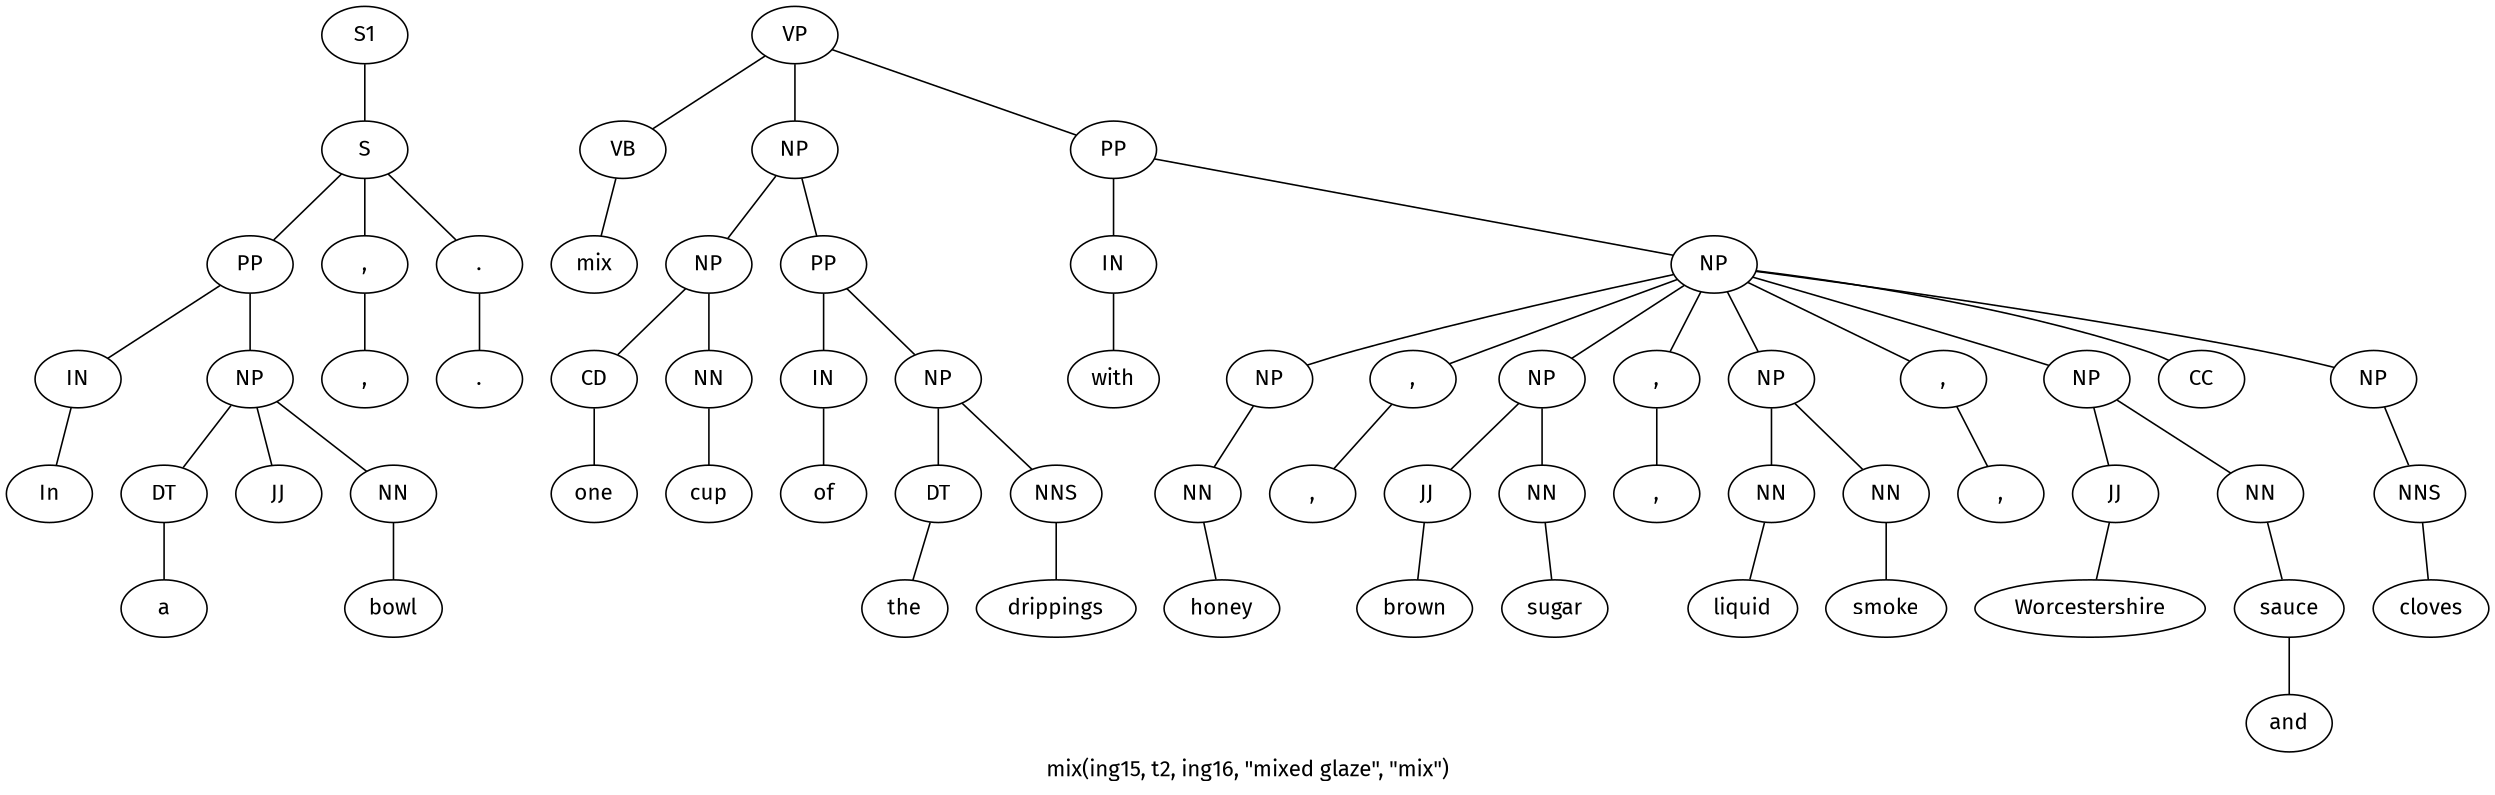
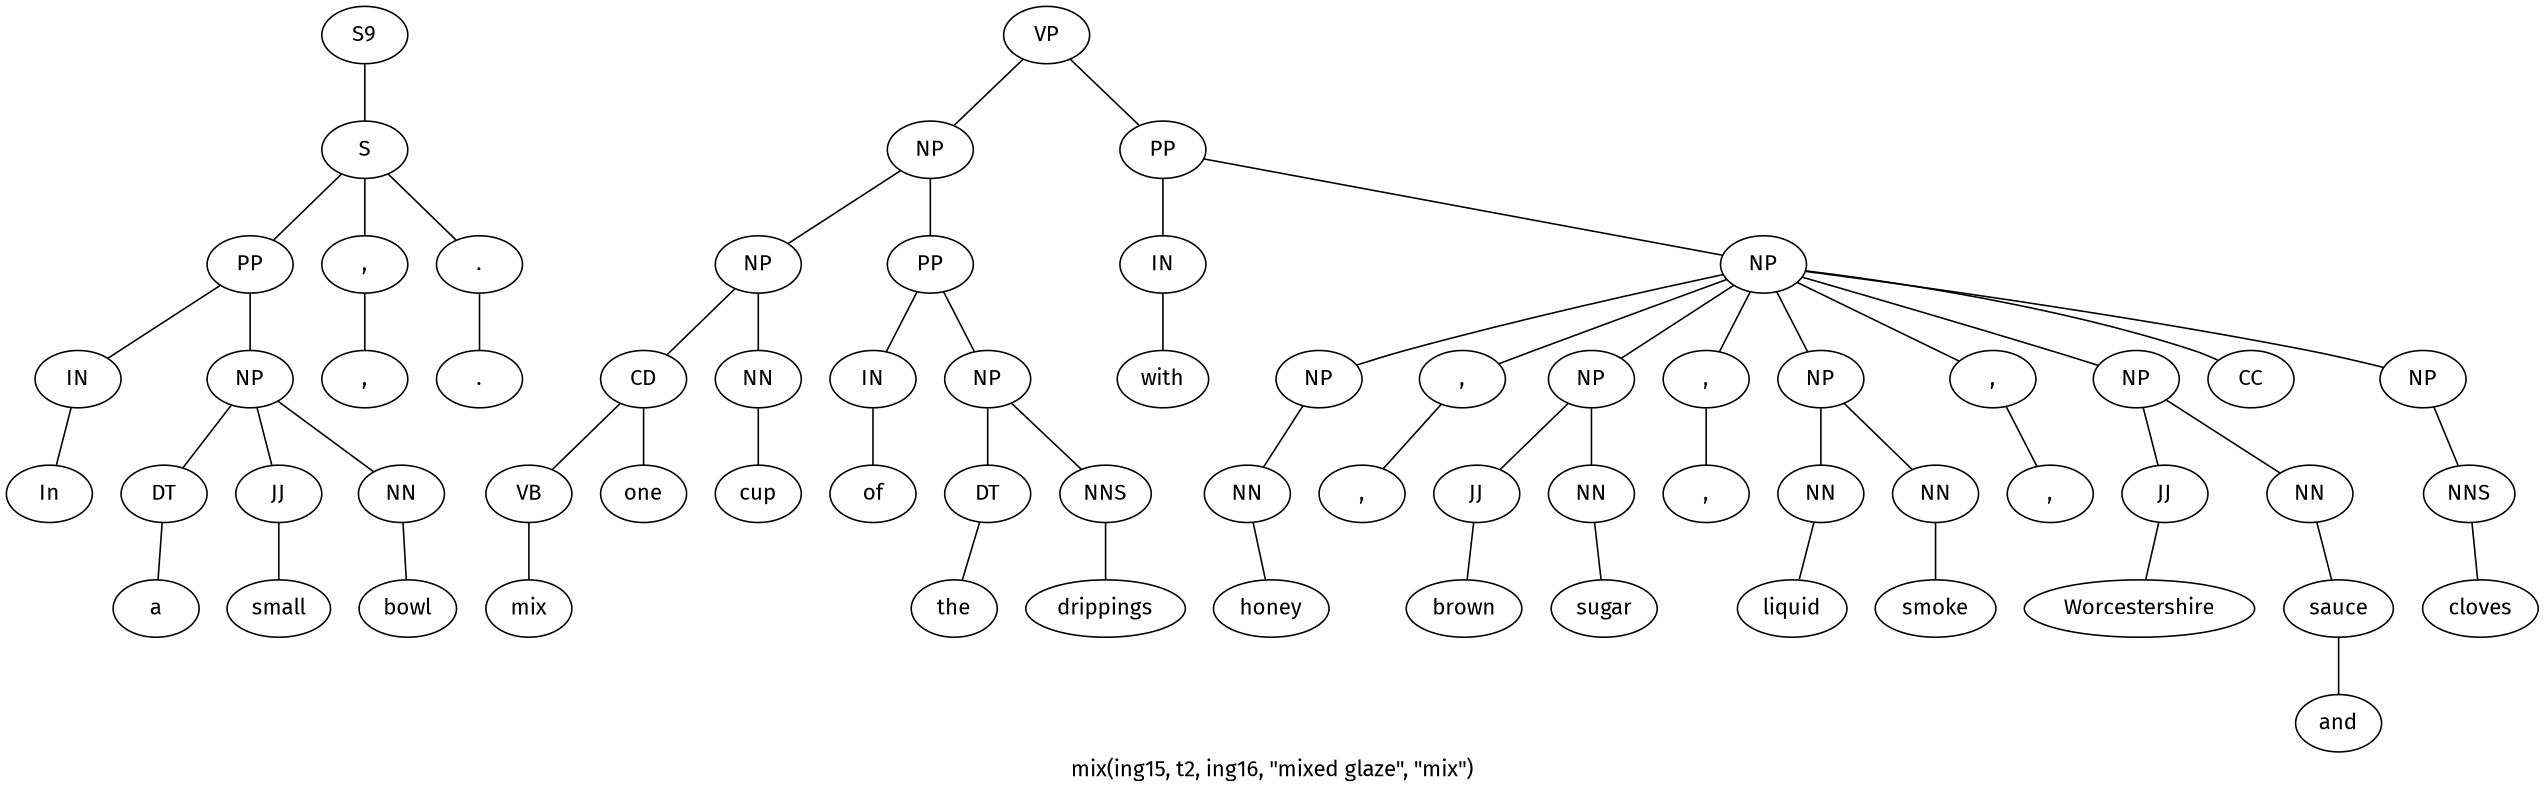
node "S1": label "S1" -> "S9"
edge "VP" -- "VB": now "CD" -- "VB"
node "small": added
